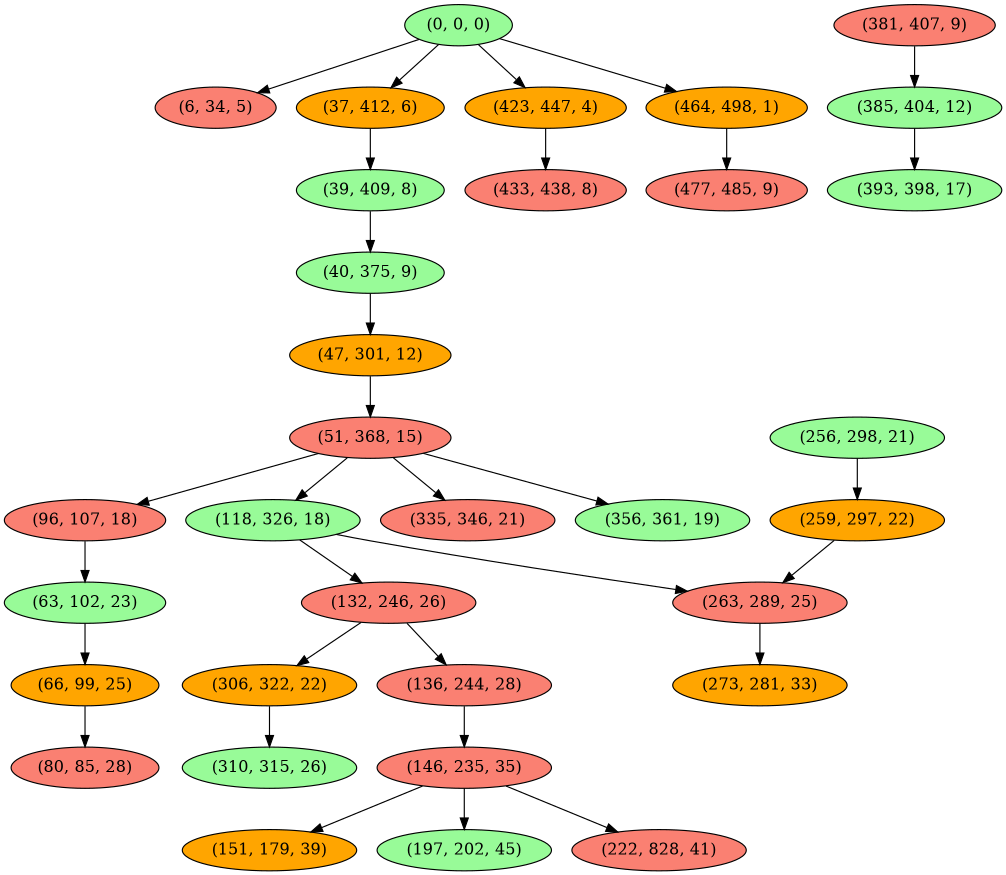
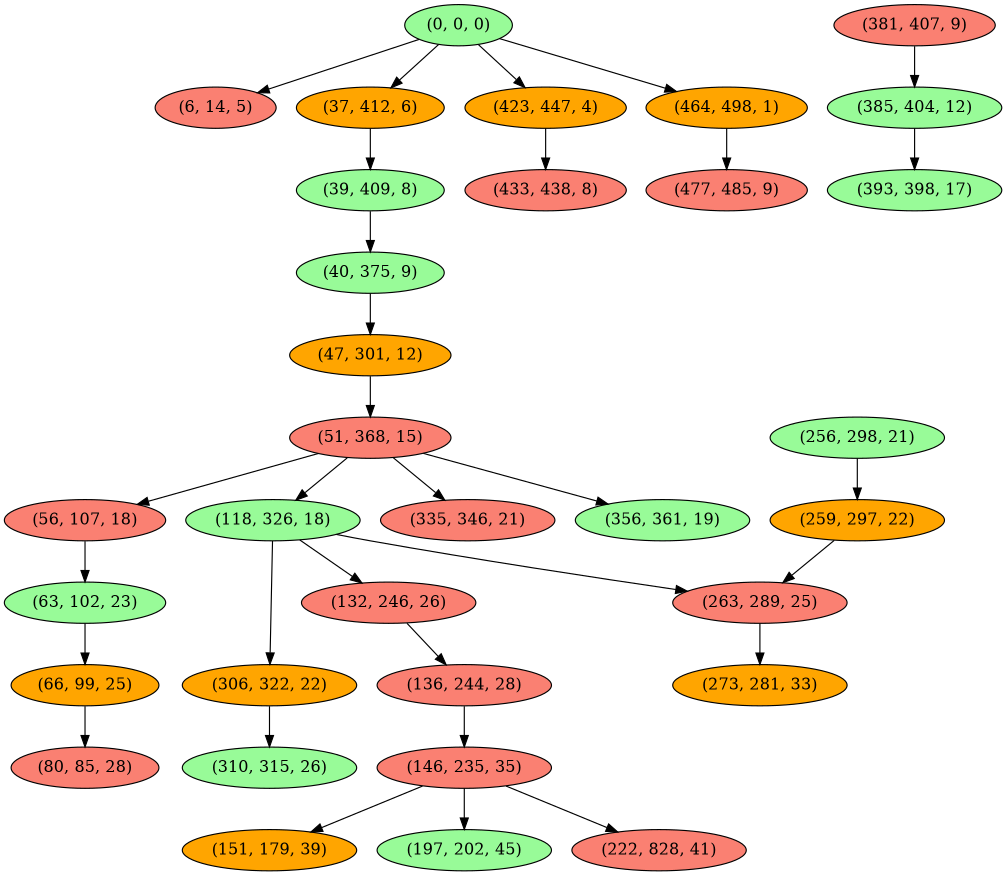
node "(6, 34, 5)": label "(6, 34, 5)" -> "(6, 14, 5)"
node "(96, 107, 18)": label "(96, 107, 18)" -> "(56, 107, 18)"
edge "(132, 246, 26)" -> "(306, 322, 22)": now "(118, 326, 18)" -> "(306, 322, 22)"
